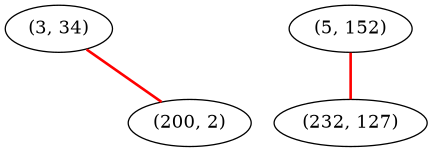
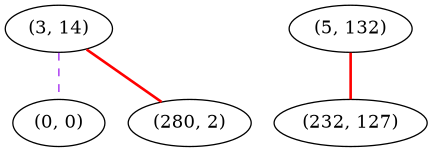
node "(3, 34)": label "(3, 34)" -> "(3, 14)"
node "(5, 152)": label "(5, 152)" -> "(5, 132)"
node "(0, 0)": added
node "(200, 2)": label "(200, 2)" -> "(280, 2)"
